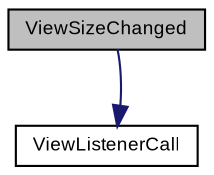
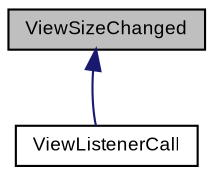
edge "ViewSizeChanged" -> "ViewListenerCall": reversed
